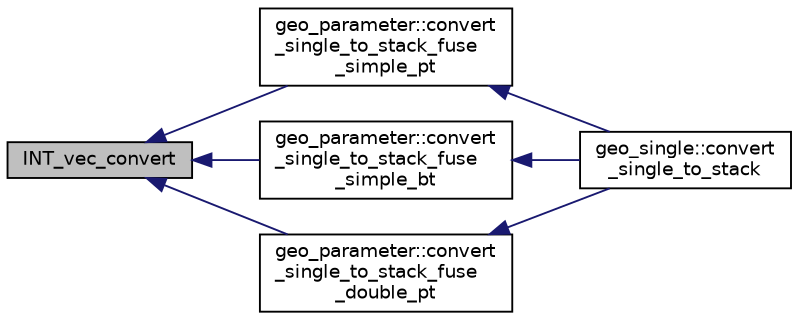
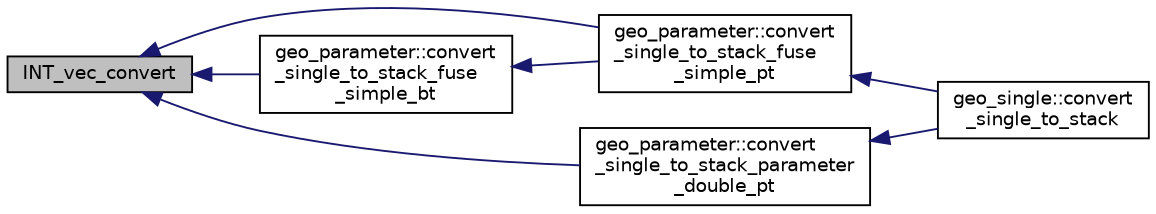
edge "geo_single::convert _single_to_stack" -> "geo_parameter::convert _single_to_stack_fuse _simple_bt": now "geo_parameter::convert _single_to_stack_fuse _simple_pt" -> "geo_parameter::convert _single_to_stack_fuse _simple_bt"
node "geo_parameter::convert _single_to_stack_fuse _double_pt": label "geo_parameter::convert _single_to_stack_fuse _double_pt" -> "geo_parameter::convert _single_to_stack_parameter _double_pt"
